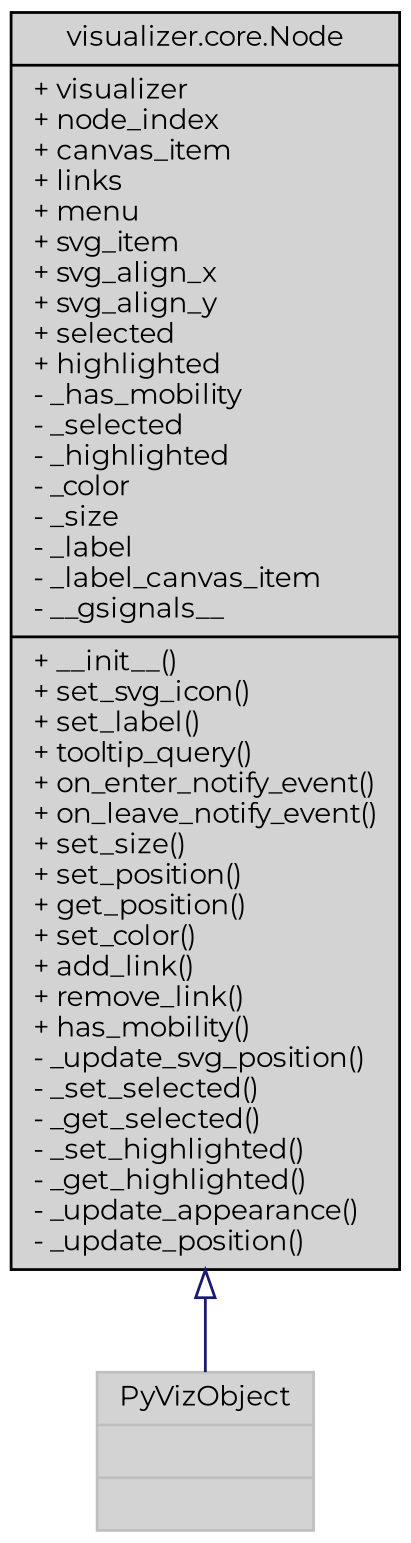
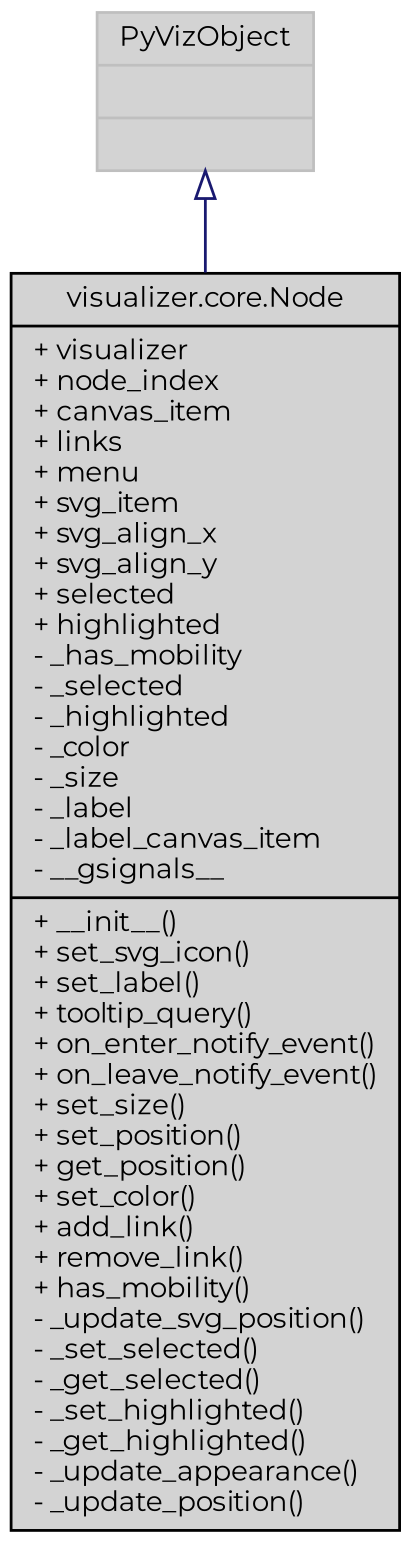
edge "PyVizObject" -> "visualizer.core.Node": reversed
